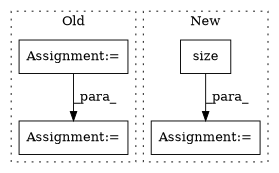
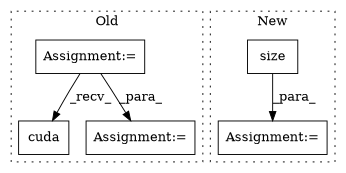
node "cuda": added
